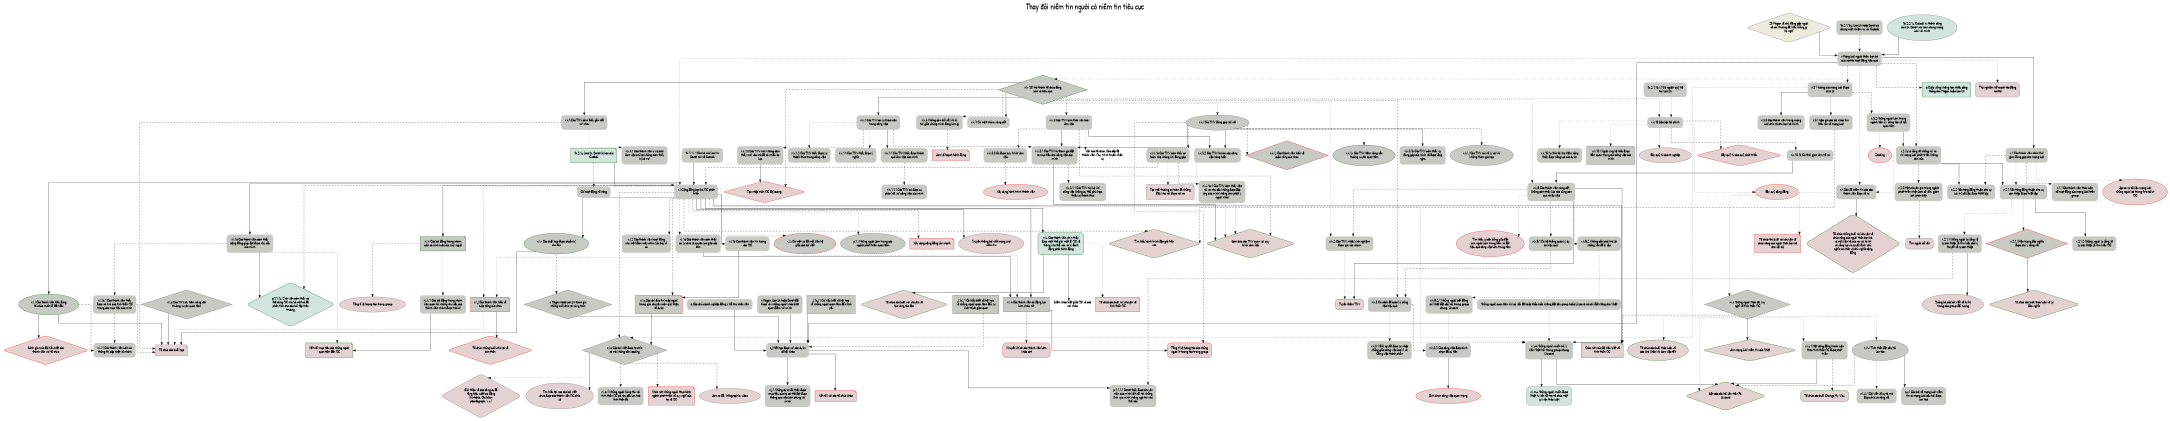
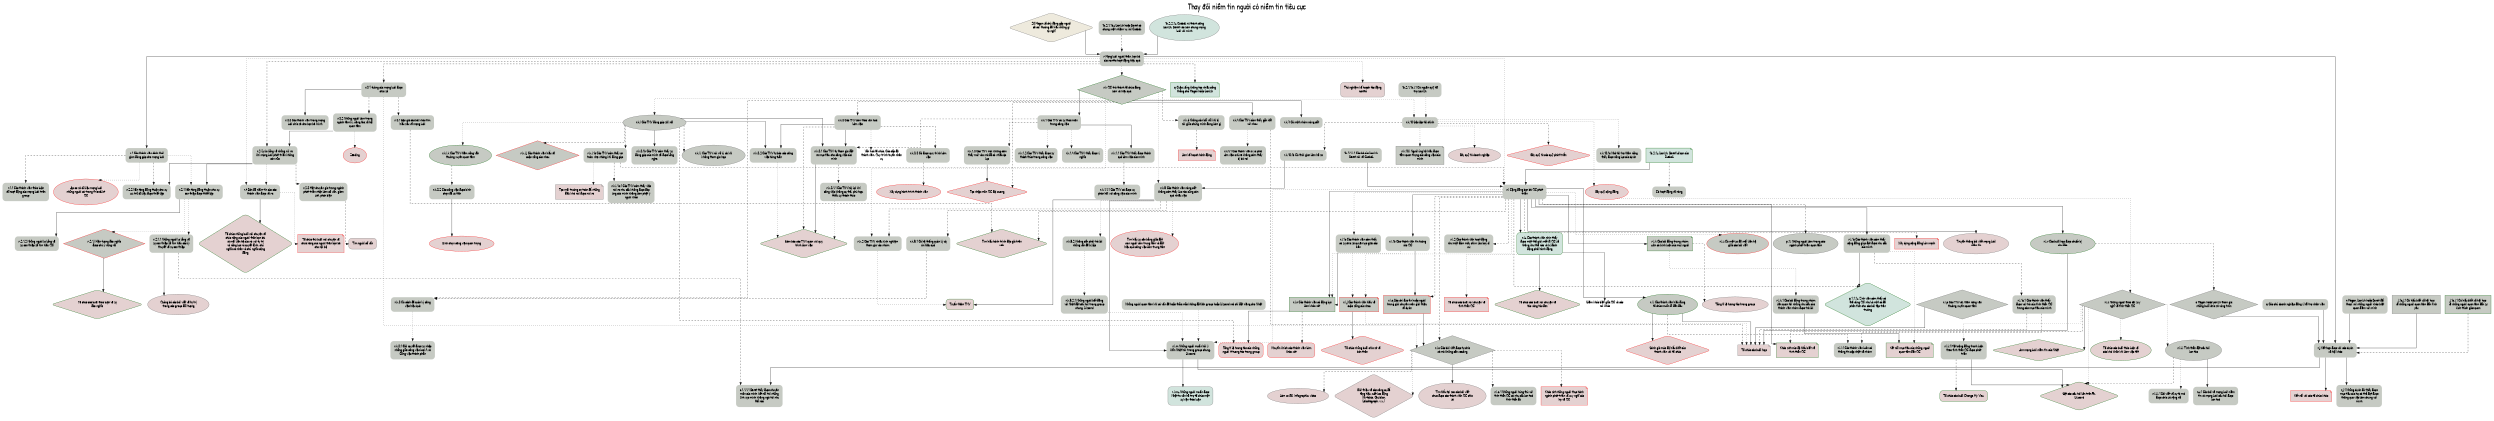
edge "r.i Cộng đồng bạn bè QC phát triển" -> "p.1.i Những người làm trong các ngành phát triển quan tâm": style dotted -> dashed
edge "r.k.8 Có cách để quản lý công việc hiệu quả" -> "r.k.8.2 Các công việc được bình chọn để ưu tiên": now "r.k.i.k Các TNV tiềm năng vẫn thường xuyên quan tâm" -> "r.k.8.2 Các công việc được bình chọn để ưu tiên"
